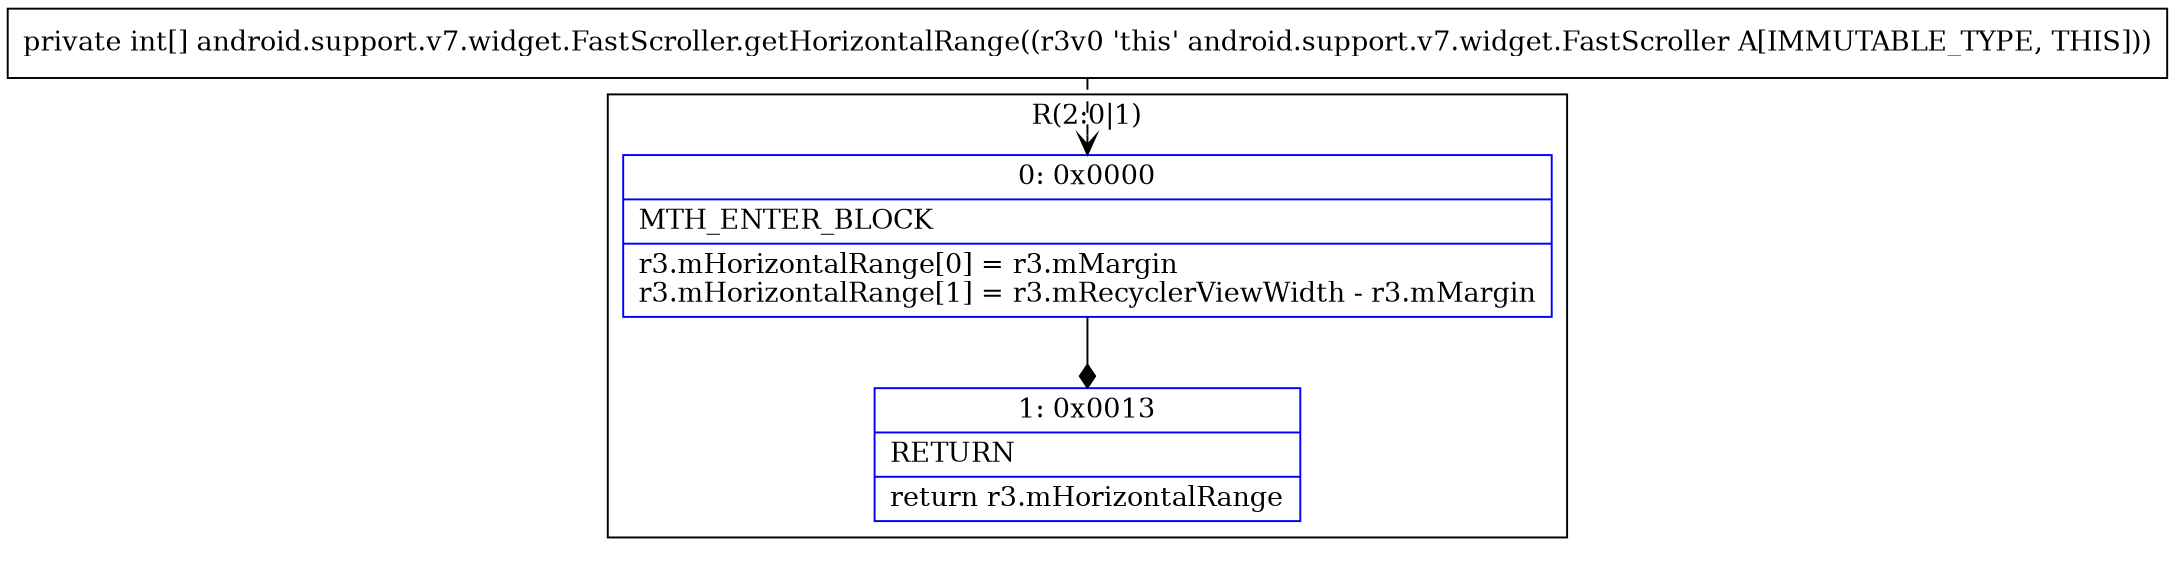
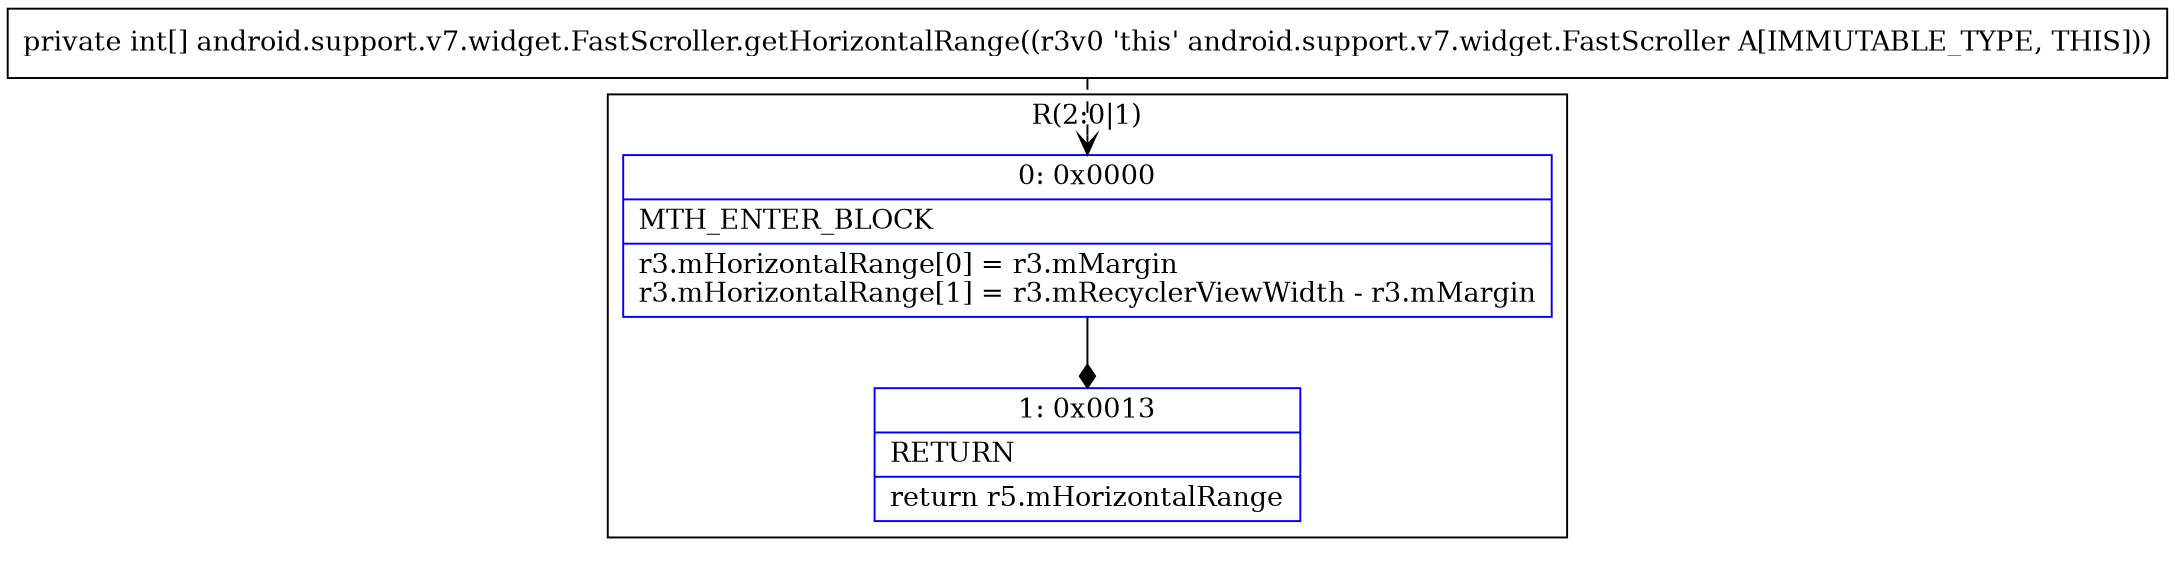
node "1: 0x0013": text "return r3.mHorizontalRange" -> "return r5.mHorizontalRange"
